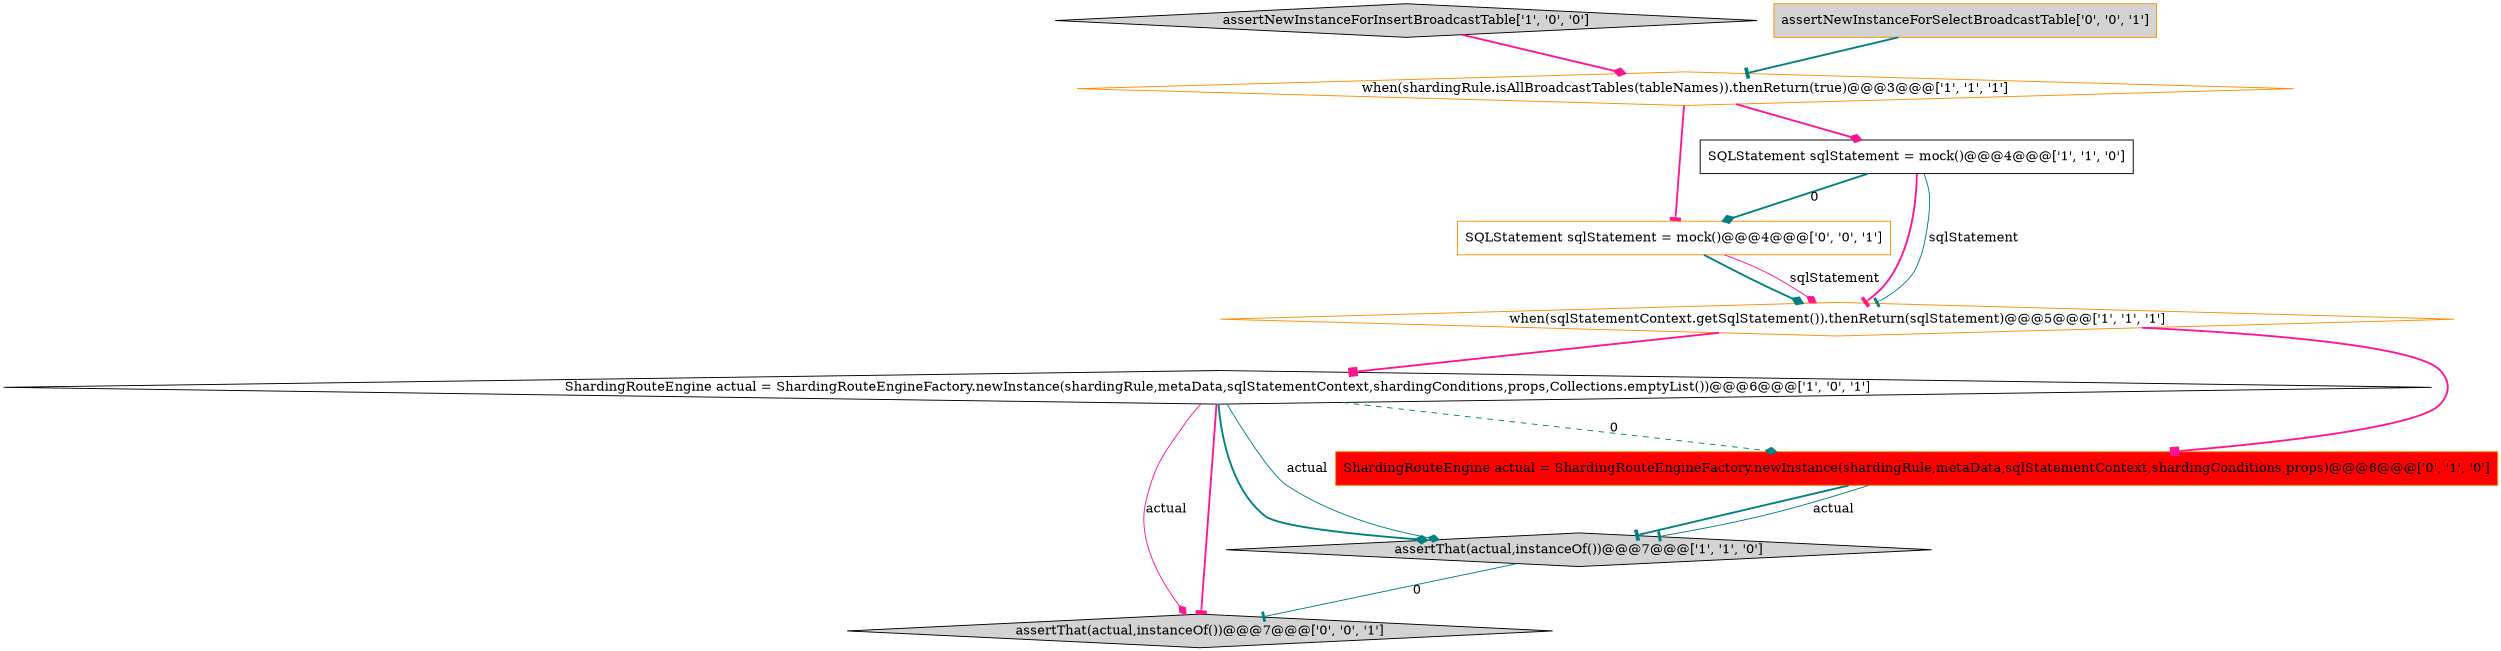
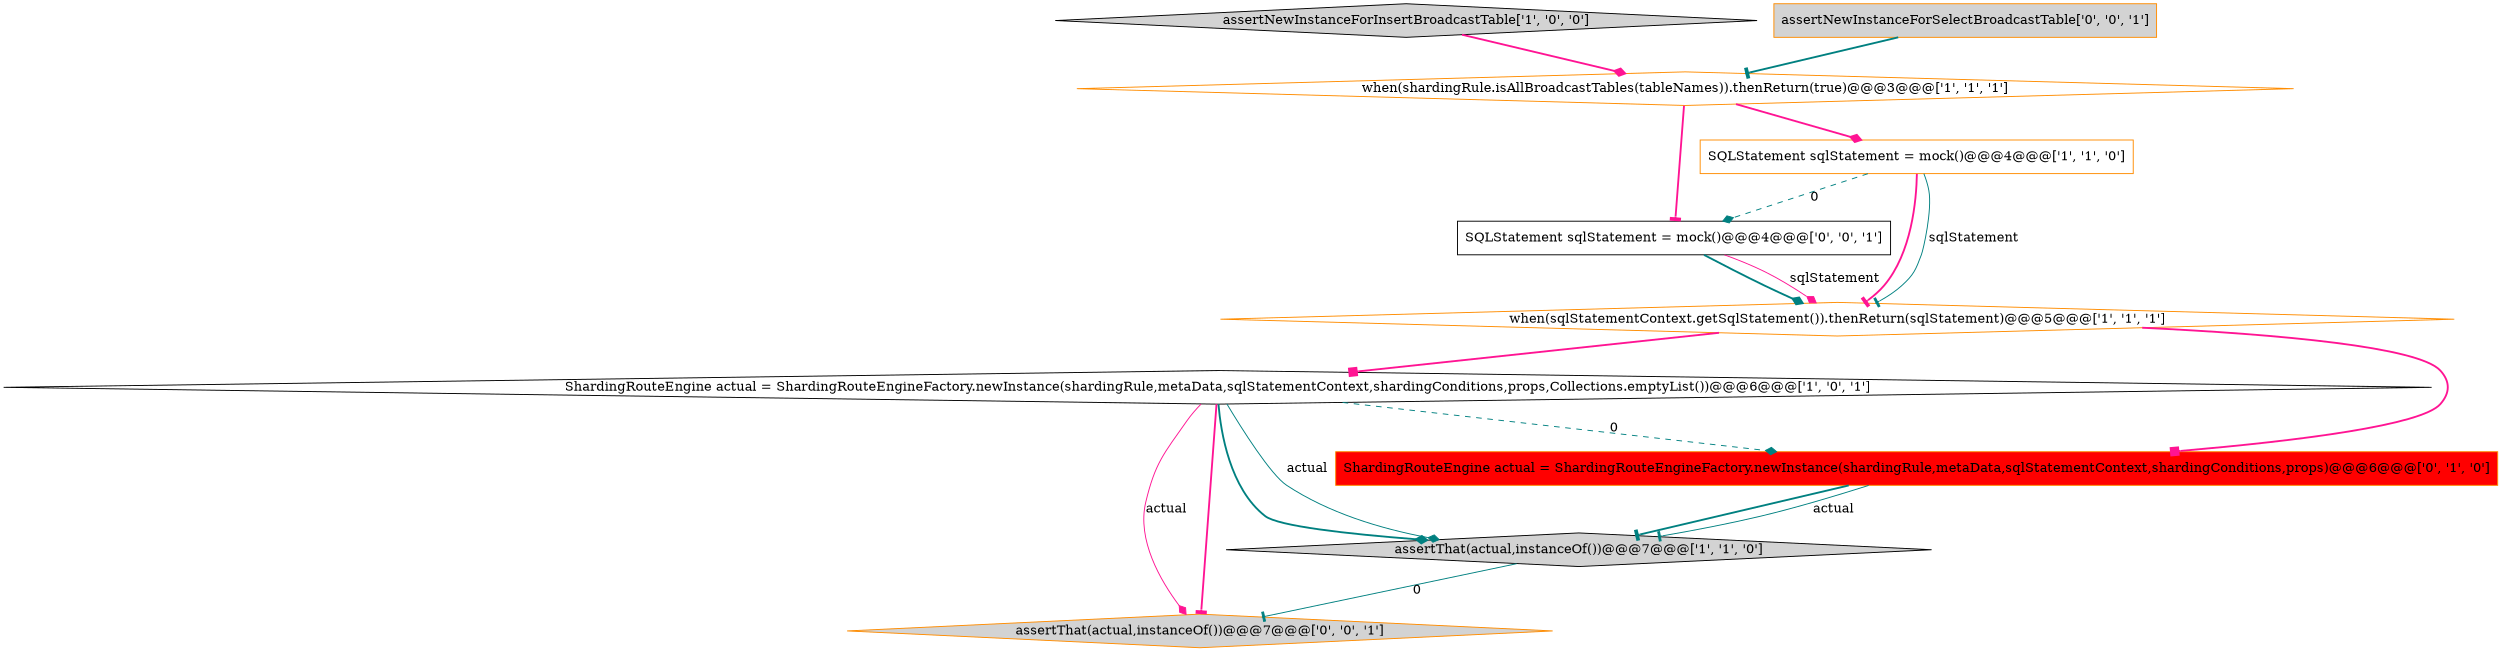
node "SQLStatement sqlStatement = mock()@@@4@@@['1', '1', '0']": color black -> darkorange
edge "SQLStatement sqlStatement = mock()@@@4@@@['1', '1', '0']" -> "SQLStatement sqlStatement = mock()@@@4@@@['0', '0', '1']": style bold -> dashed
node "SQLStatement sqlStatement = mock()@@@4@@@['0', '0', '1']": color darkorange -> black
node "assertThat(actual,instanceOf())@@@7@@@['0', '0', '1']": color black -> darkorange
